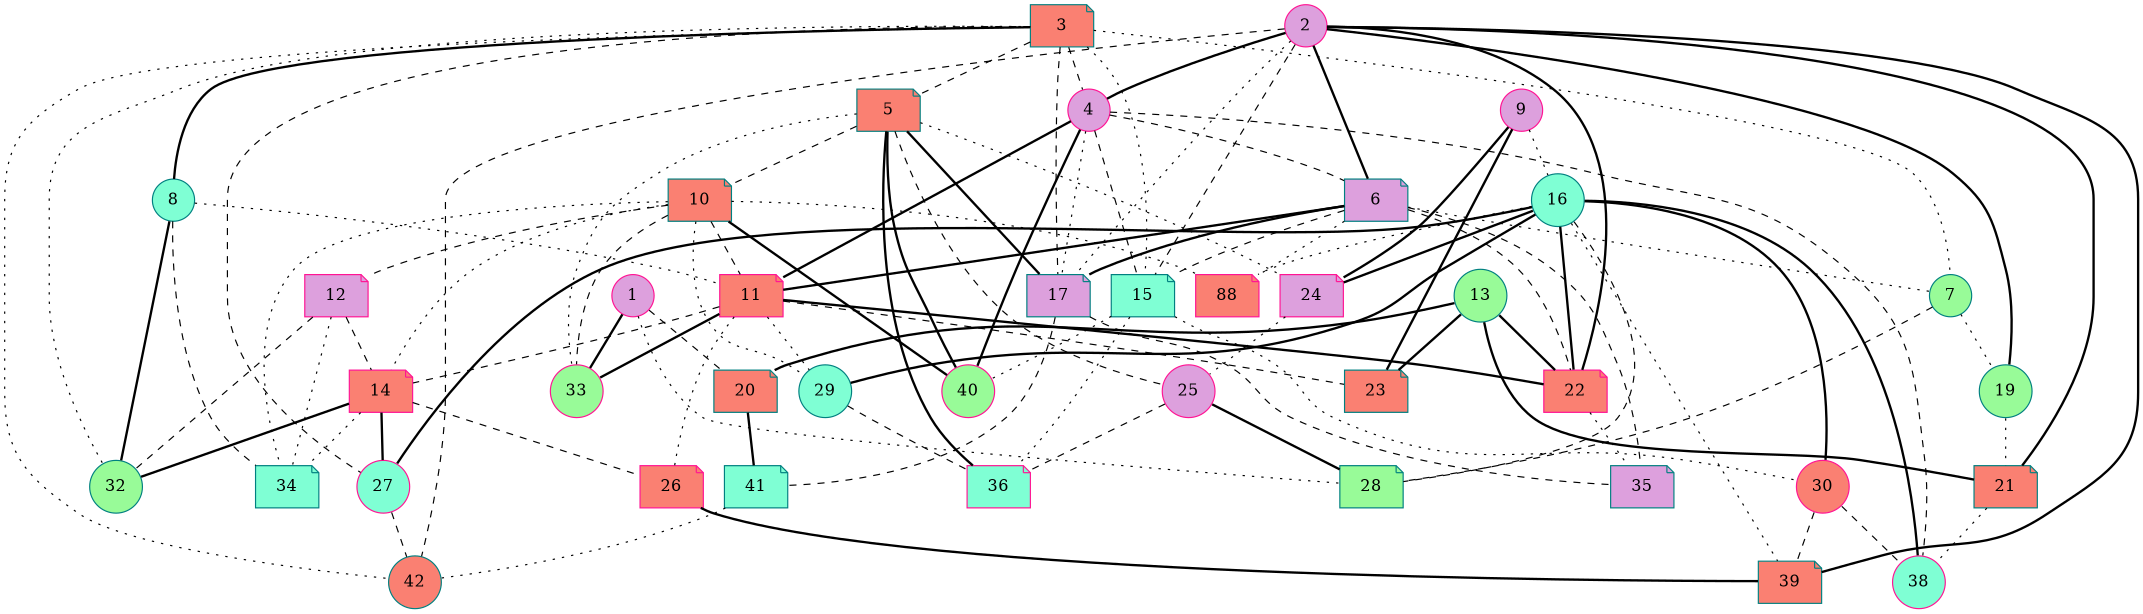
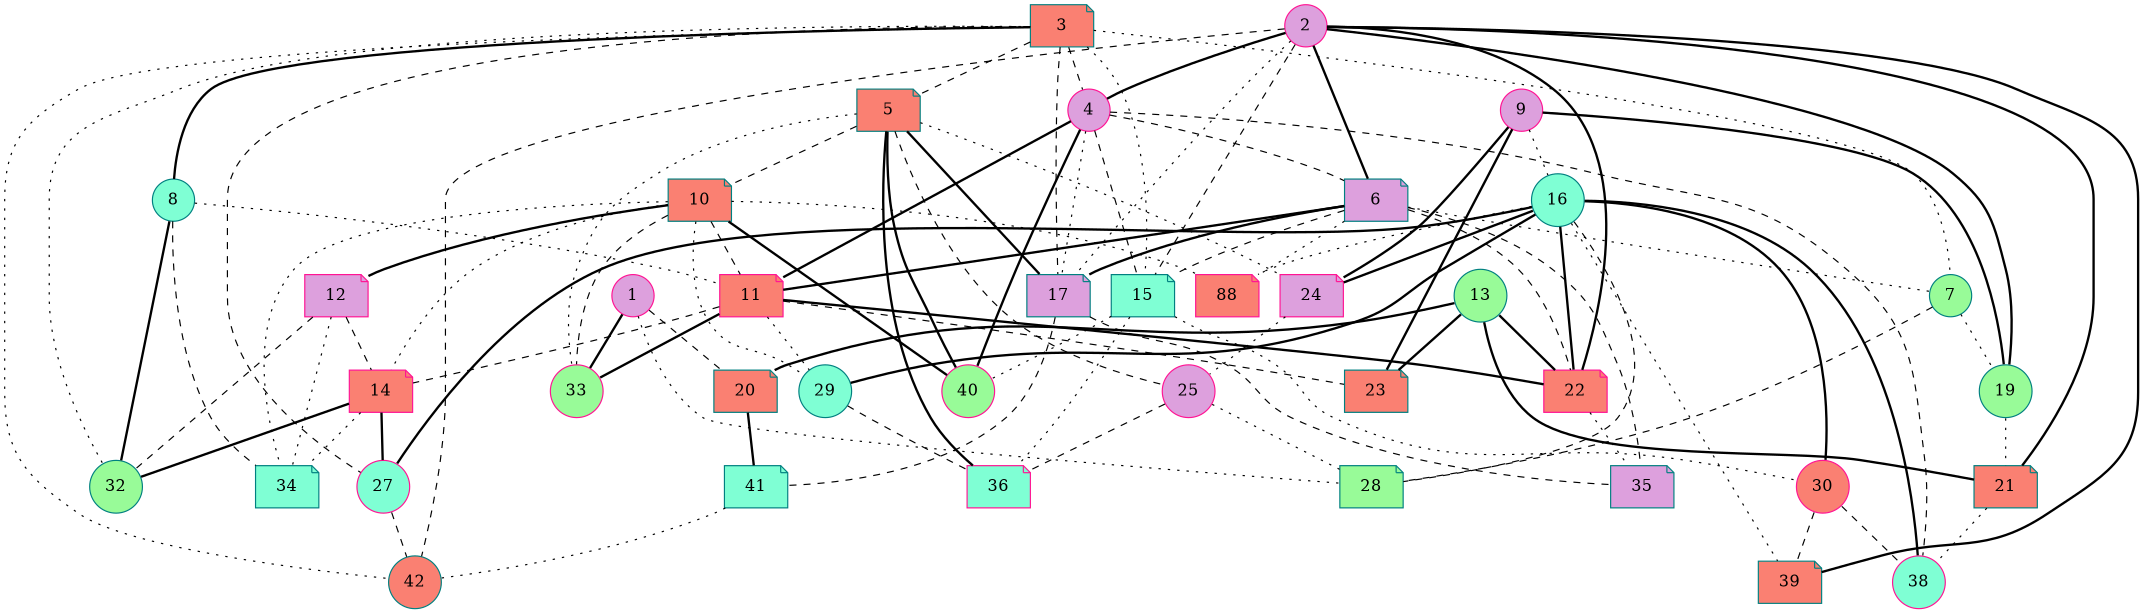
edge "9" -- "19": added
edge "10" -- "12": style dashed -> bold
edge "25" -- "28": style bold -> dotted
node "26": removed
